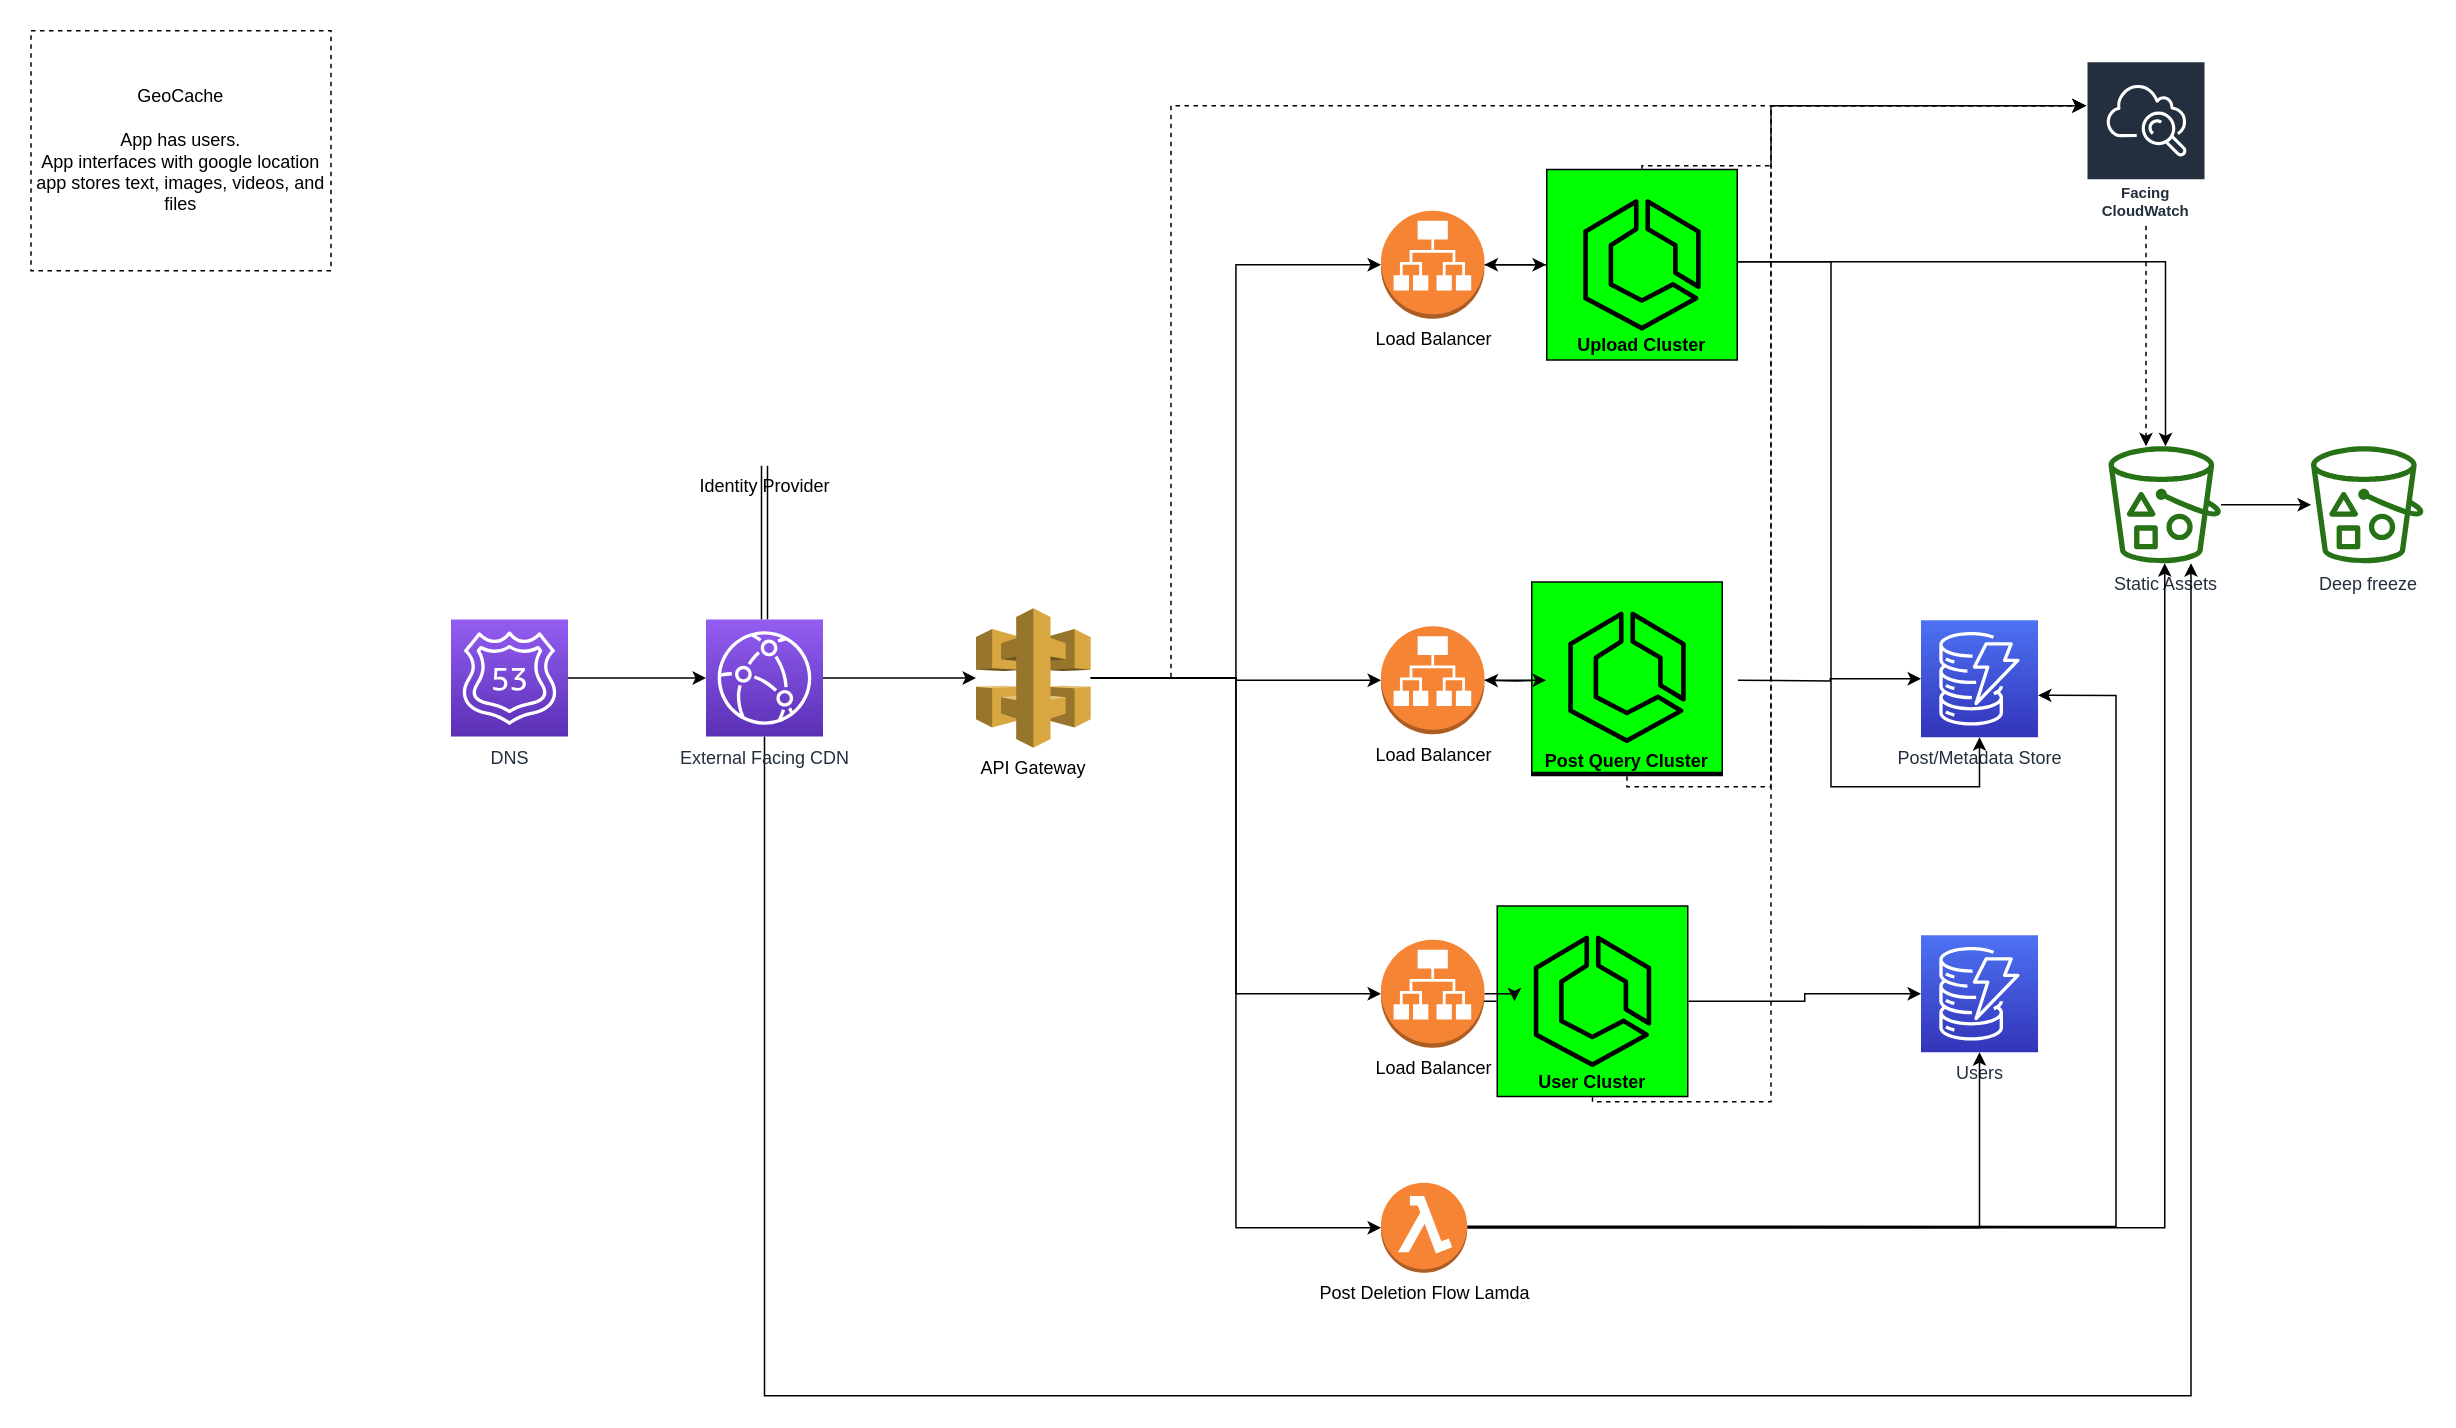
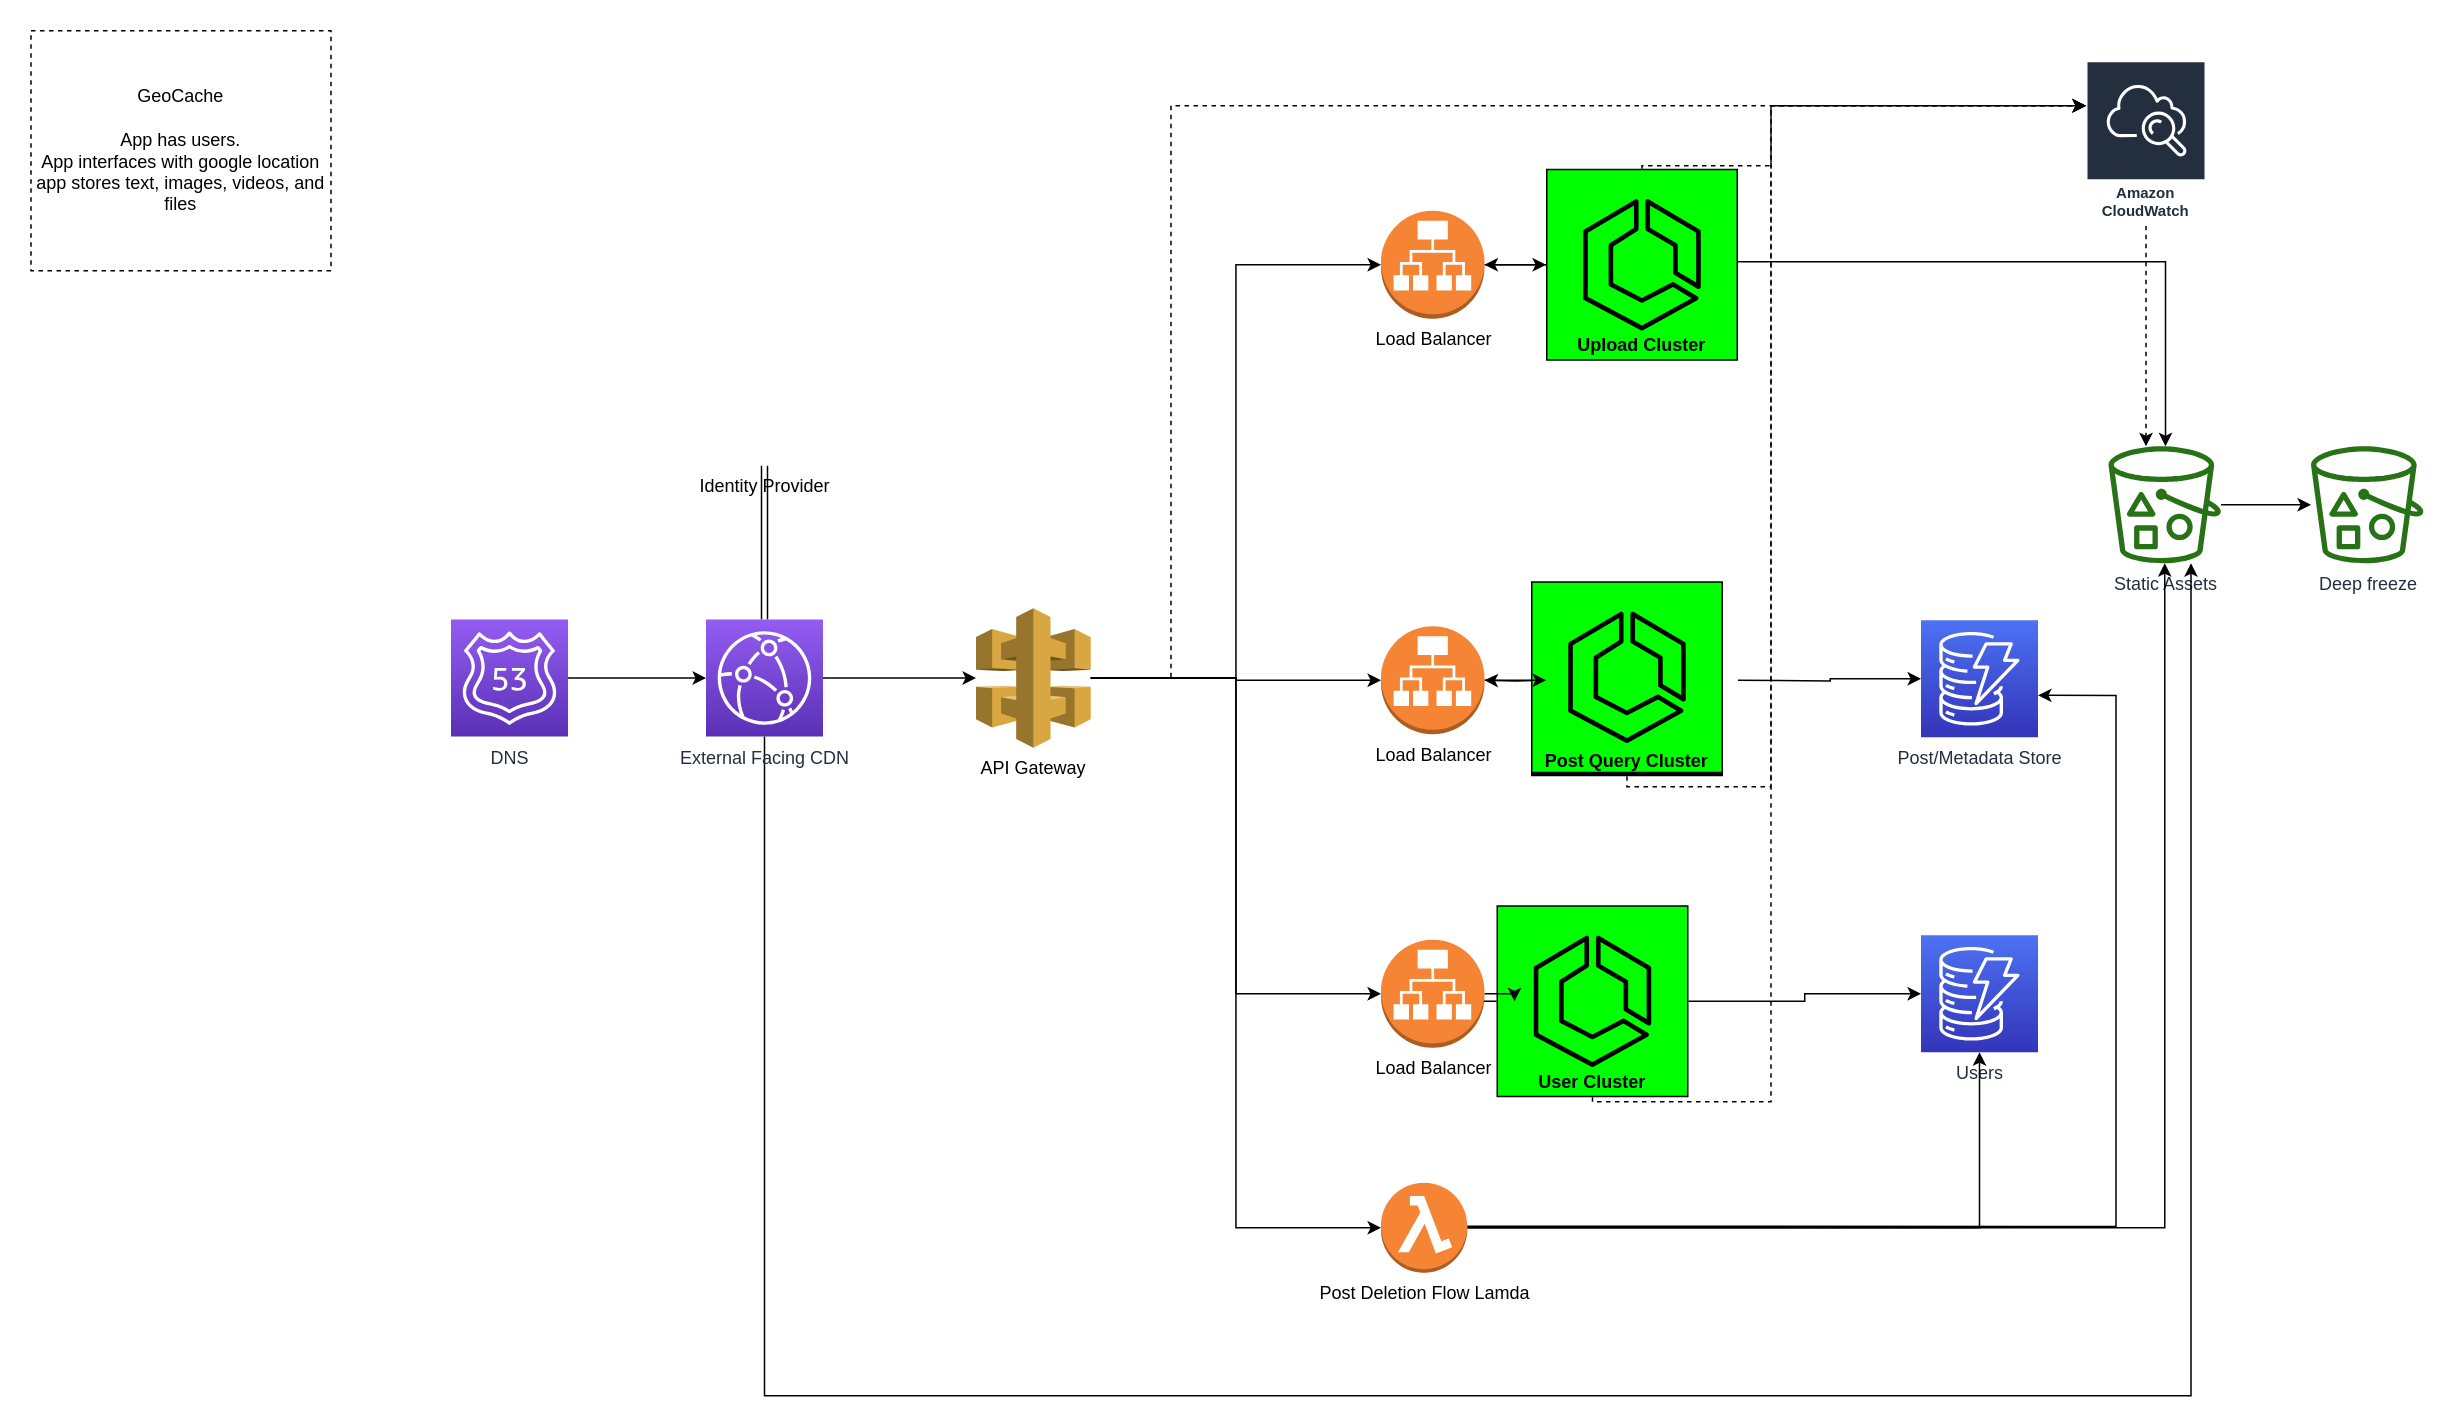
node "Facing CloudWatch": label "Facing CloudWatch" -> "Amazon CloudWatch"
edge "Upload Cluster" -> "Post/Metadata Store": removed
